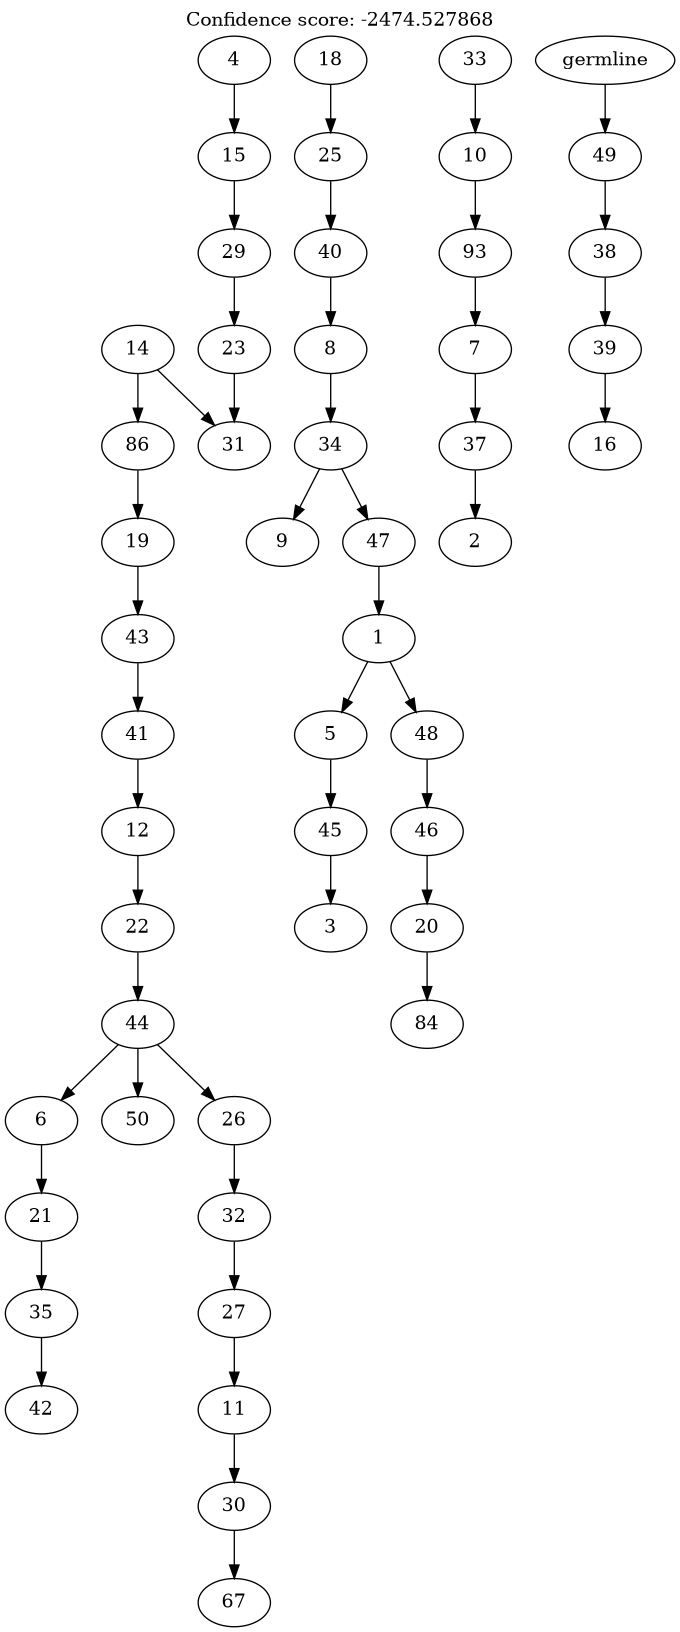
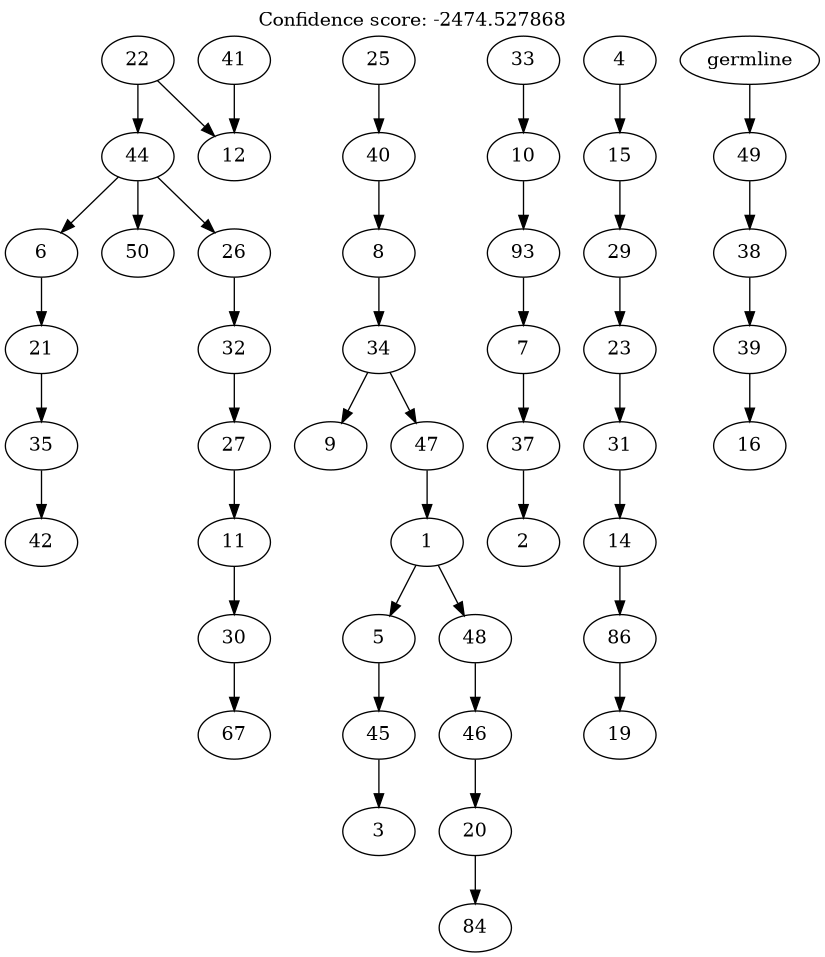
node "18": removed
edge "14" -> "31": reversed
node "43": removed
edge "12" -> "22": reversed
